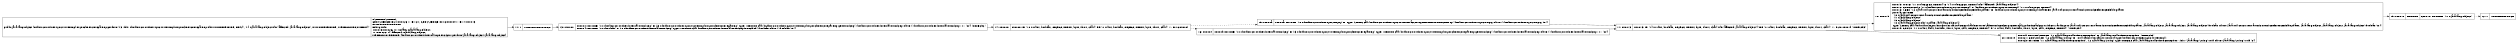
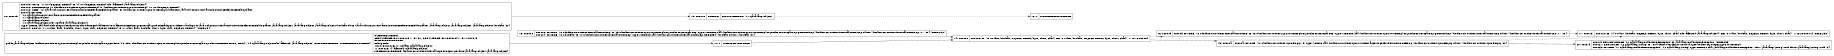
node "12: ?": text "MTH_EXIT_BLOCK" -> "MTH_EXIT_IMMUTABLE"
edge "17: 0x0013" -> "18: 0x0015": removed
edge "14: 0x0008" -> "15: 0x000a": style dashed -> solid
edge "15: 0x000a" -> "17: 0x0013": style solid -> dashed
node "11: ?": text "MTH_ENTER_BLOCK" -> "MTH_CONST_BLOCK"
edge "11: ?" -> "13: 0x0000": now "11: ?" -> "14: 0x0008"
edge "17: 0x0013" -> "20: 0x001f": now "15: 0x000a" -> "20: 0x001f"
